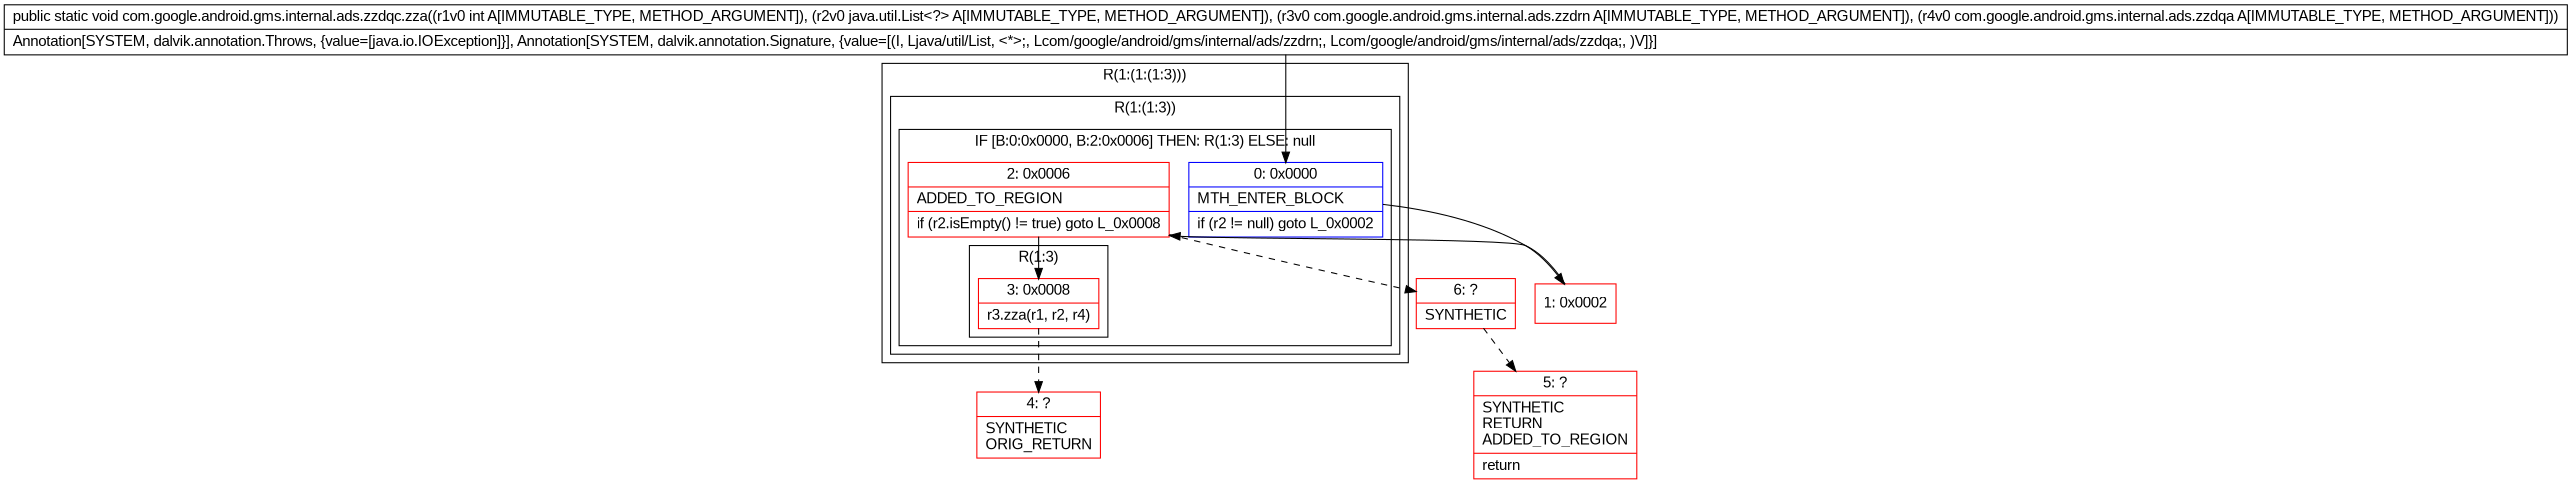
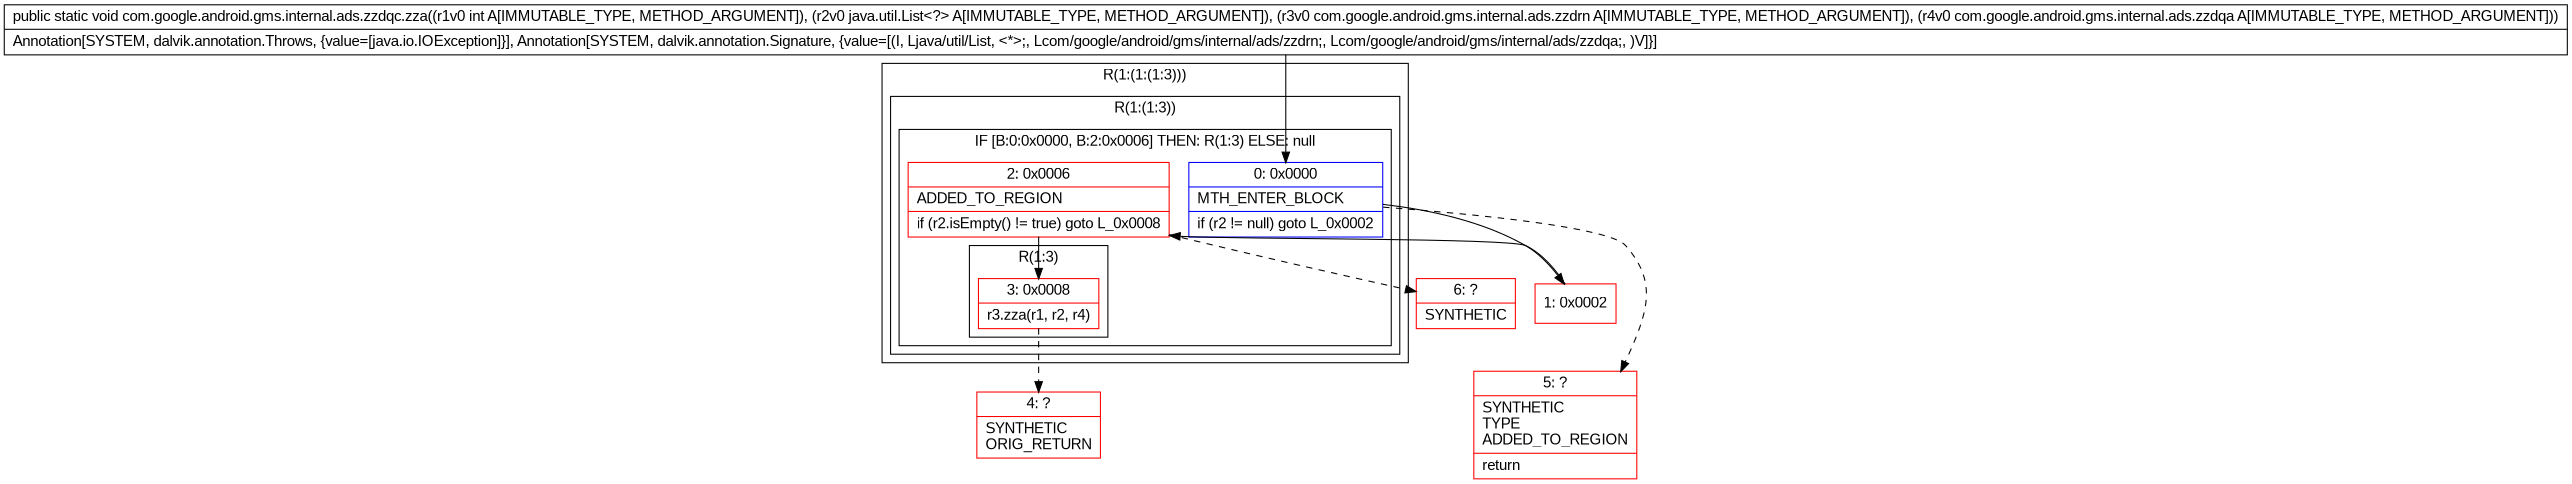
edge "6: ?" -> "5: ?": now "0: 0x0000" -> "5: ?"
node "5: ?": text "RETURN" -> "TYPE"
